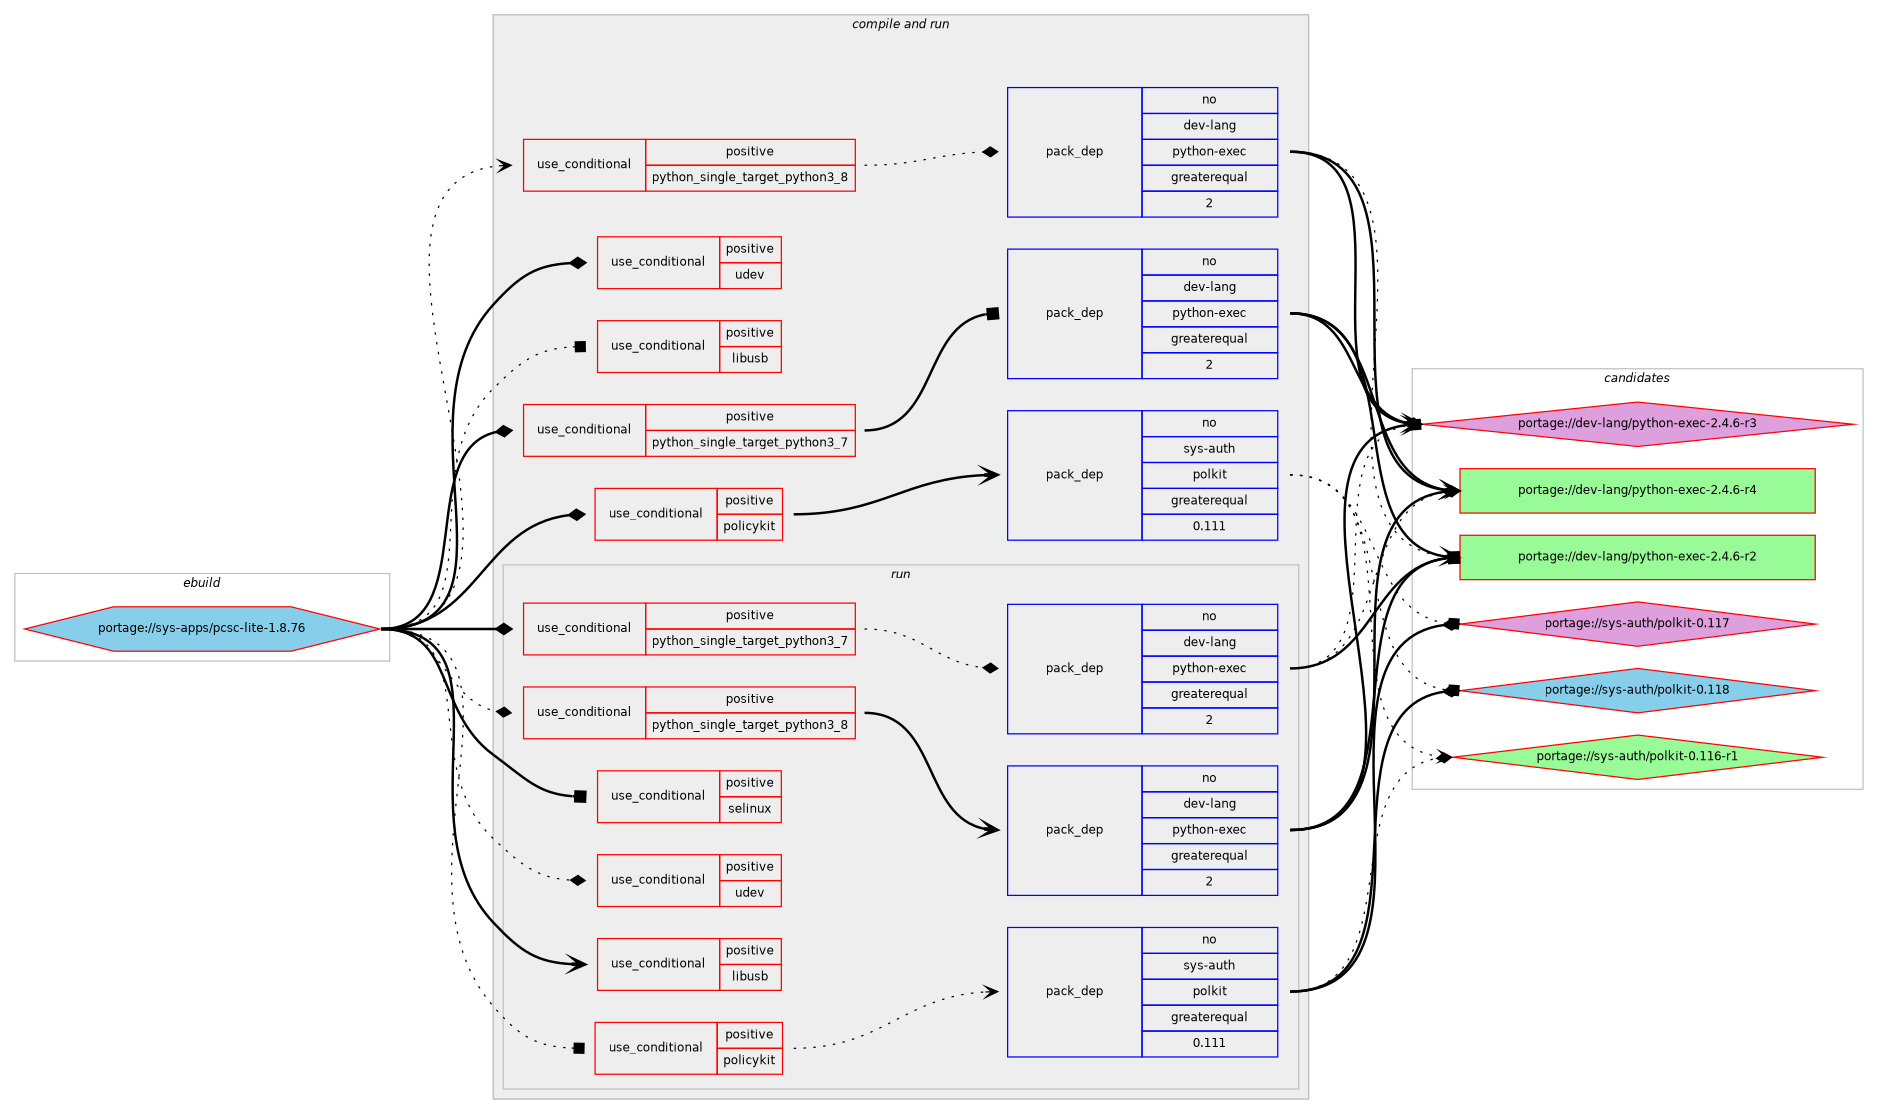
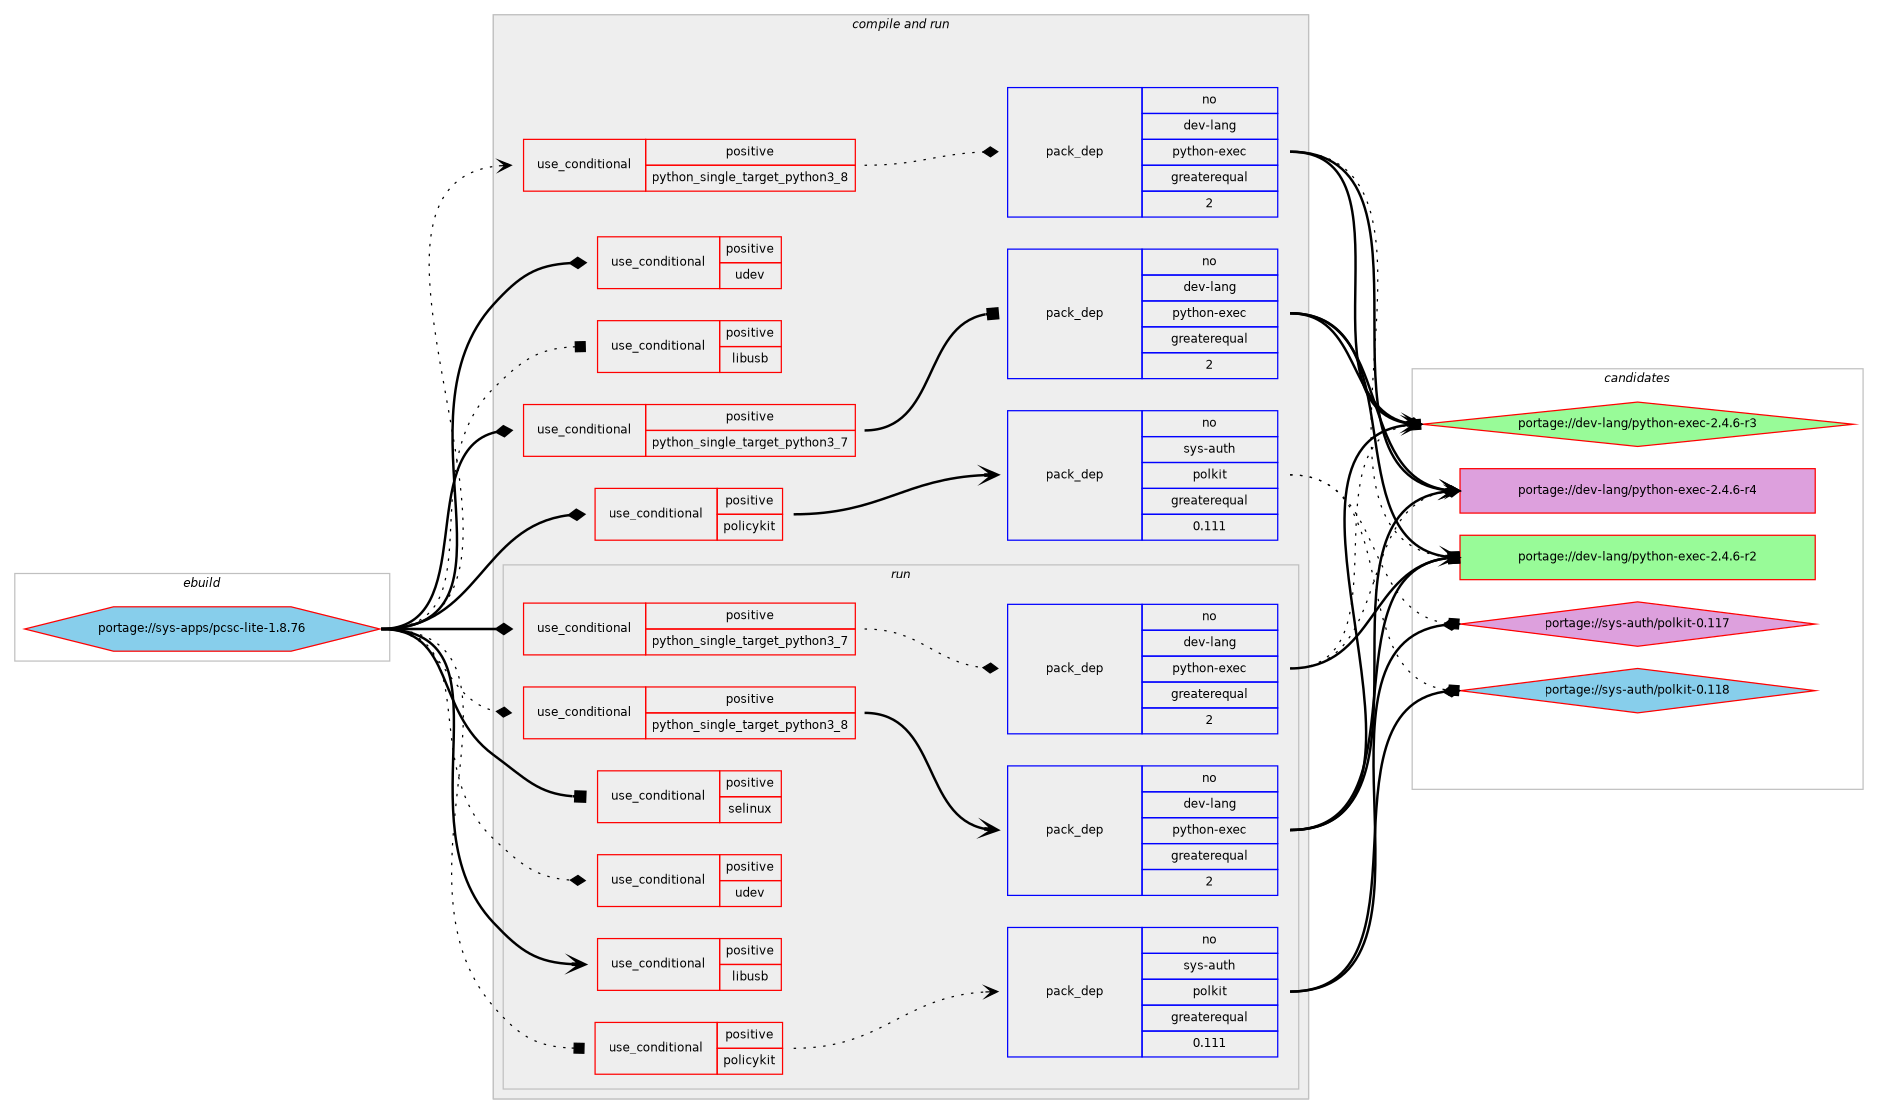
node "portage://dev-lang/python-exec-2.4.6-r3": fillcolor plum -> palegreen
node "portage://dev-lang/python-exec-2.4.6-r4": fillcolor palegreen -> plum
node "portage://sys-auth/polkit-0.116-r1": removed
